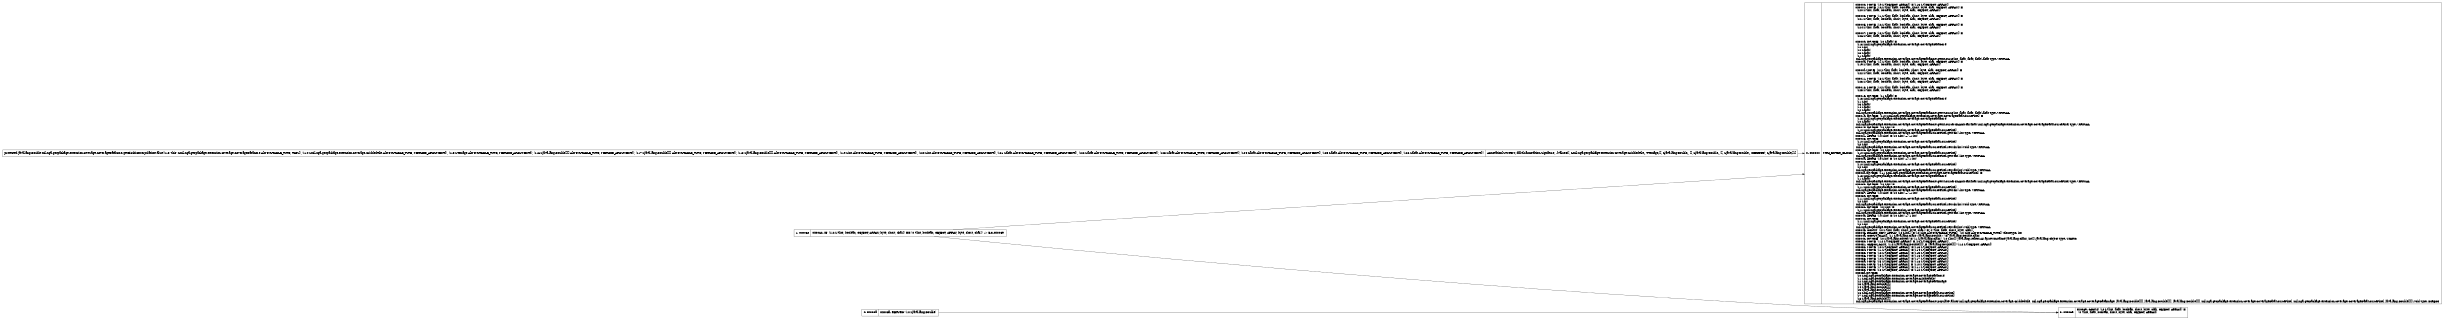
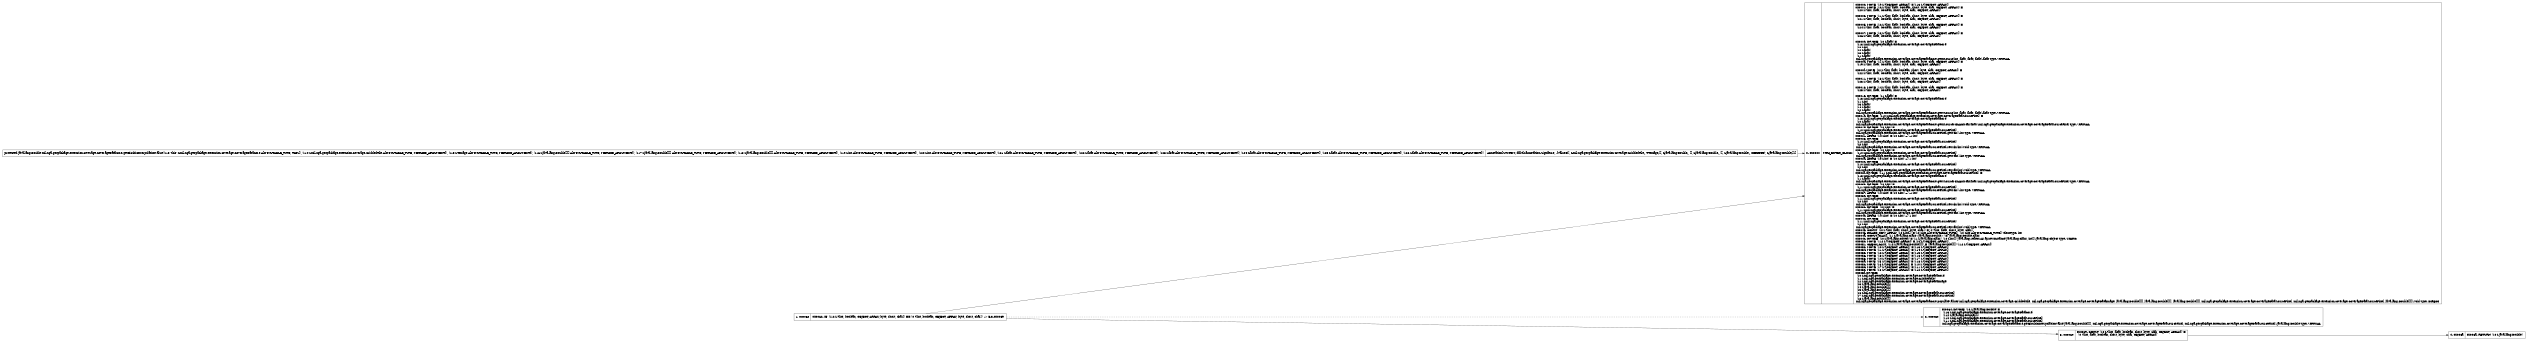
edge "4: 0x006a" -> "3: 0x0069": reversed
node "2: 0x0064": added
